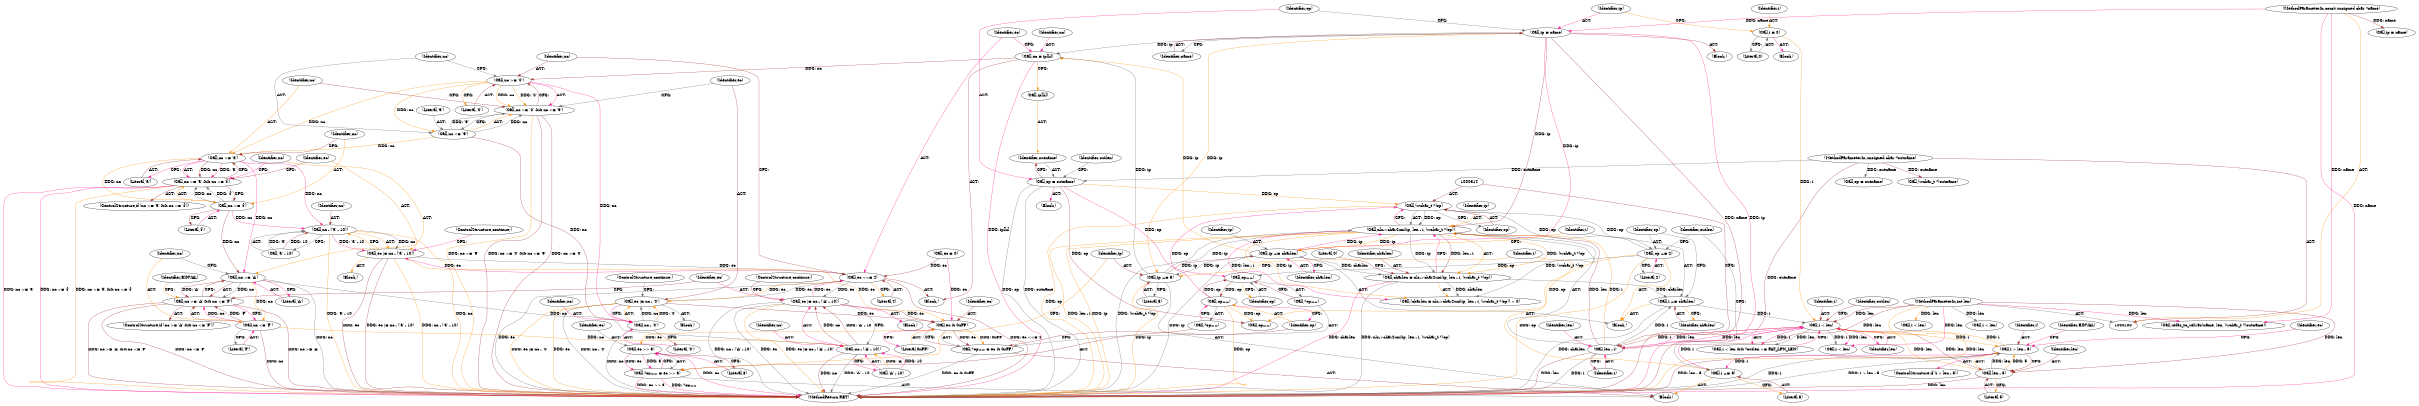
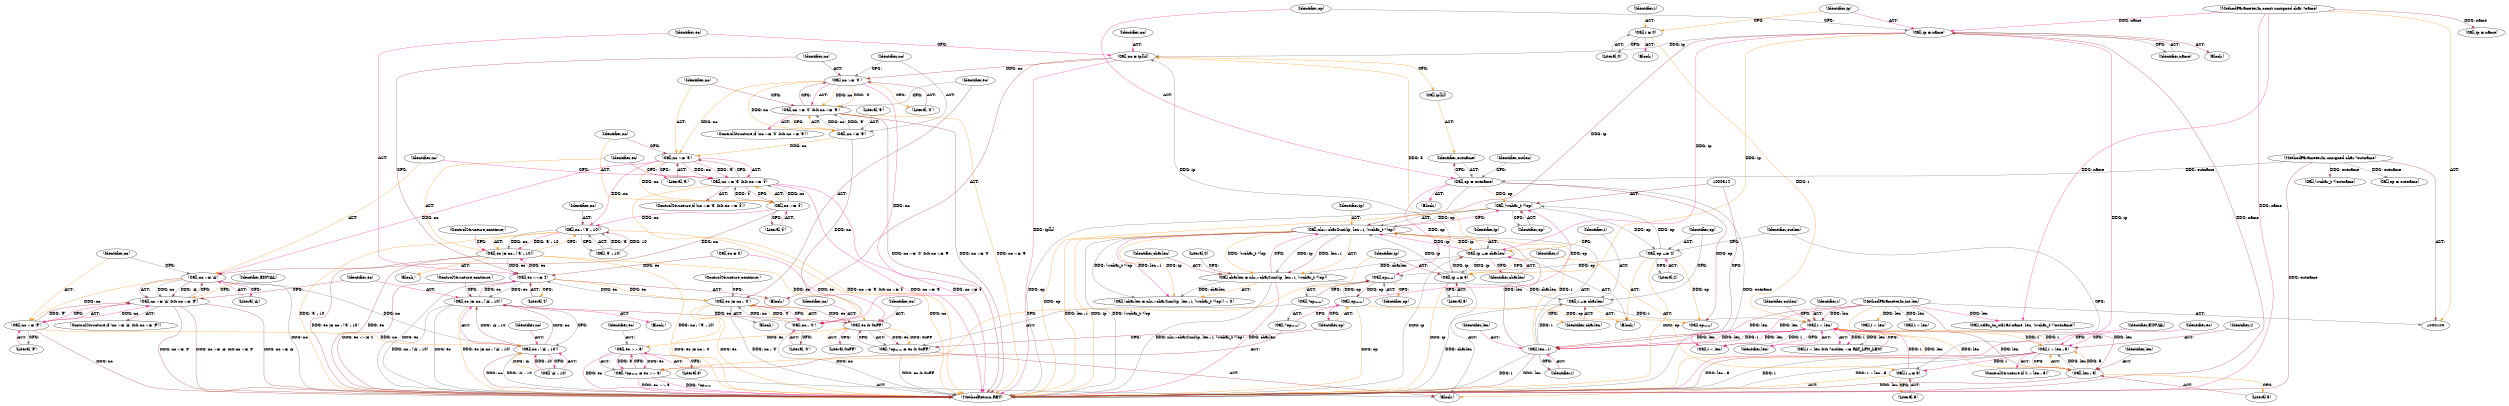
edge "(Call,nc >= '0' && nc <= '9')" -> "(Call,nc <= '9')": color gray40 -> darkorange
node "(ControlStructure,if (nc >= '0' && nc <= '9'))": added
edge "(Call,ip += charlen)" -> "(Call,nc = ip[k])": label "DDG: ip" -> "DDG: 8"
